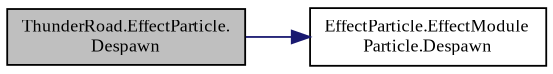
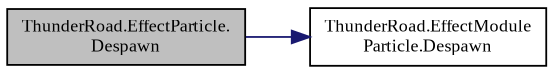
node "EffectParticle.EffectModule Particle.Despawn": label "EffectParticle.EffectModule Particle.Despawn" -> "ThunderRoad.EffectModule Particle.Despawn"
